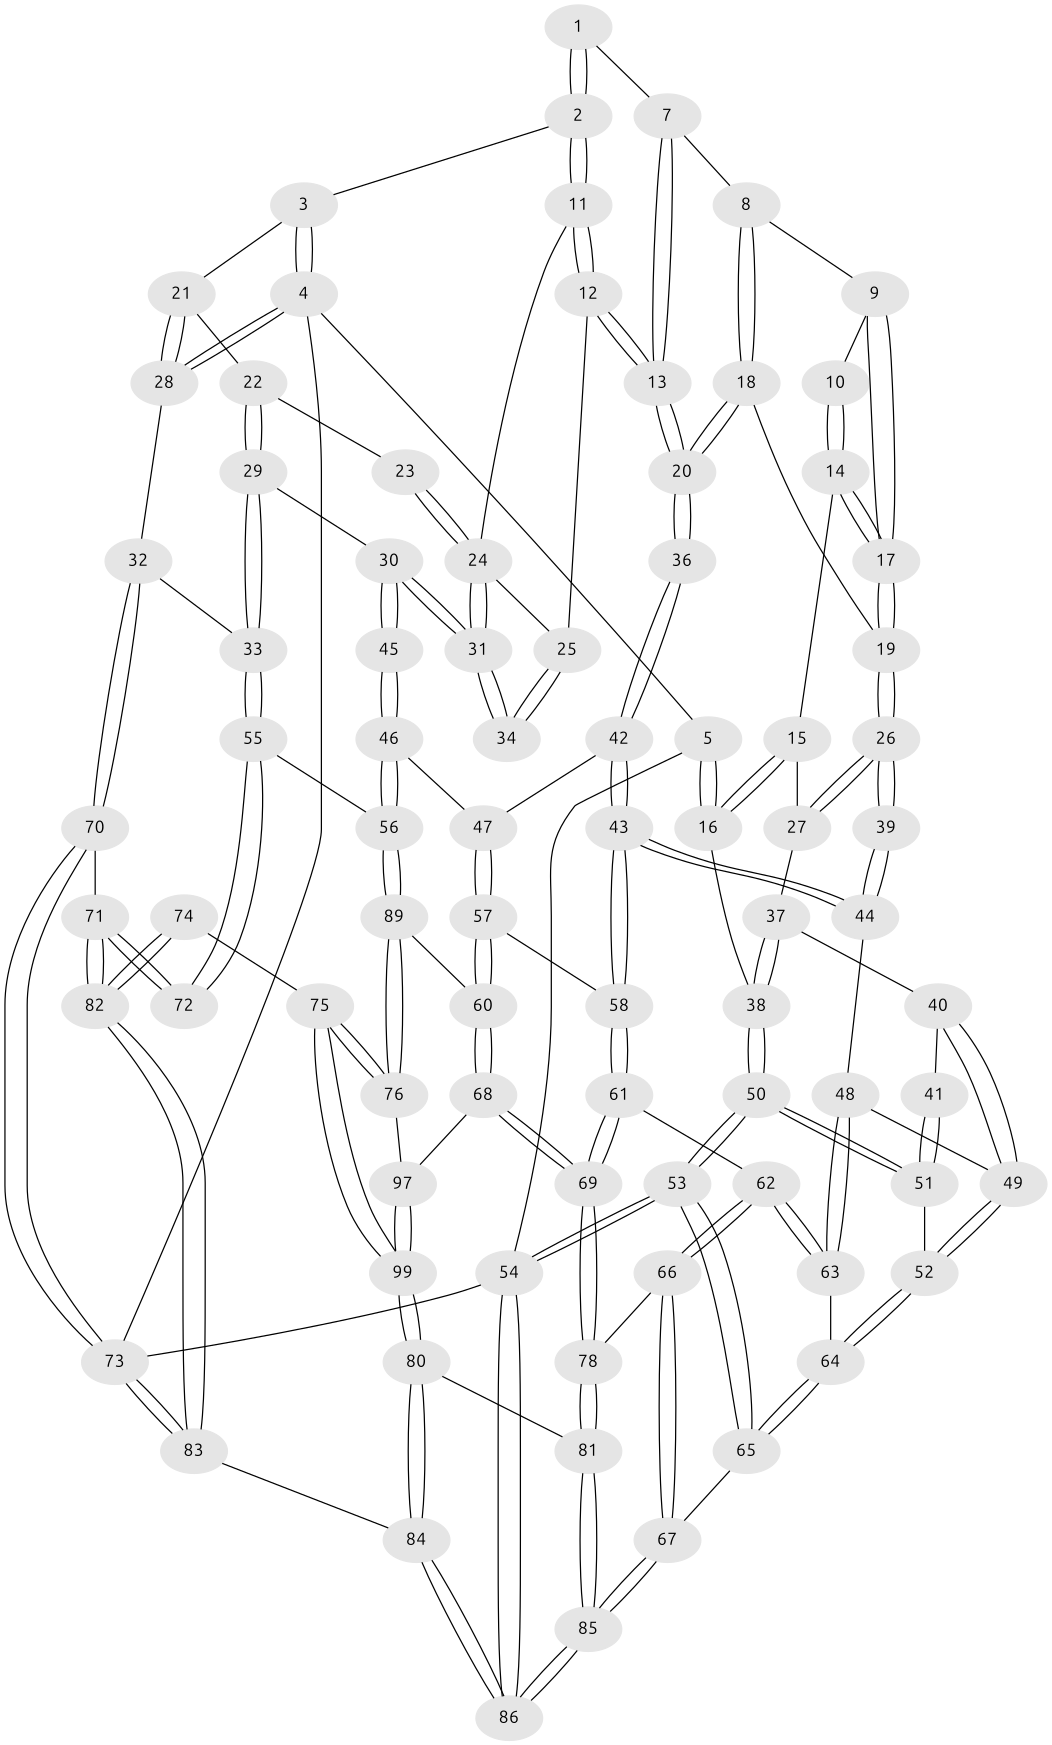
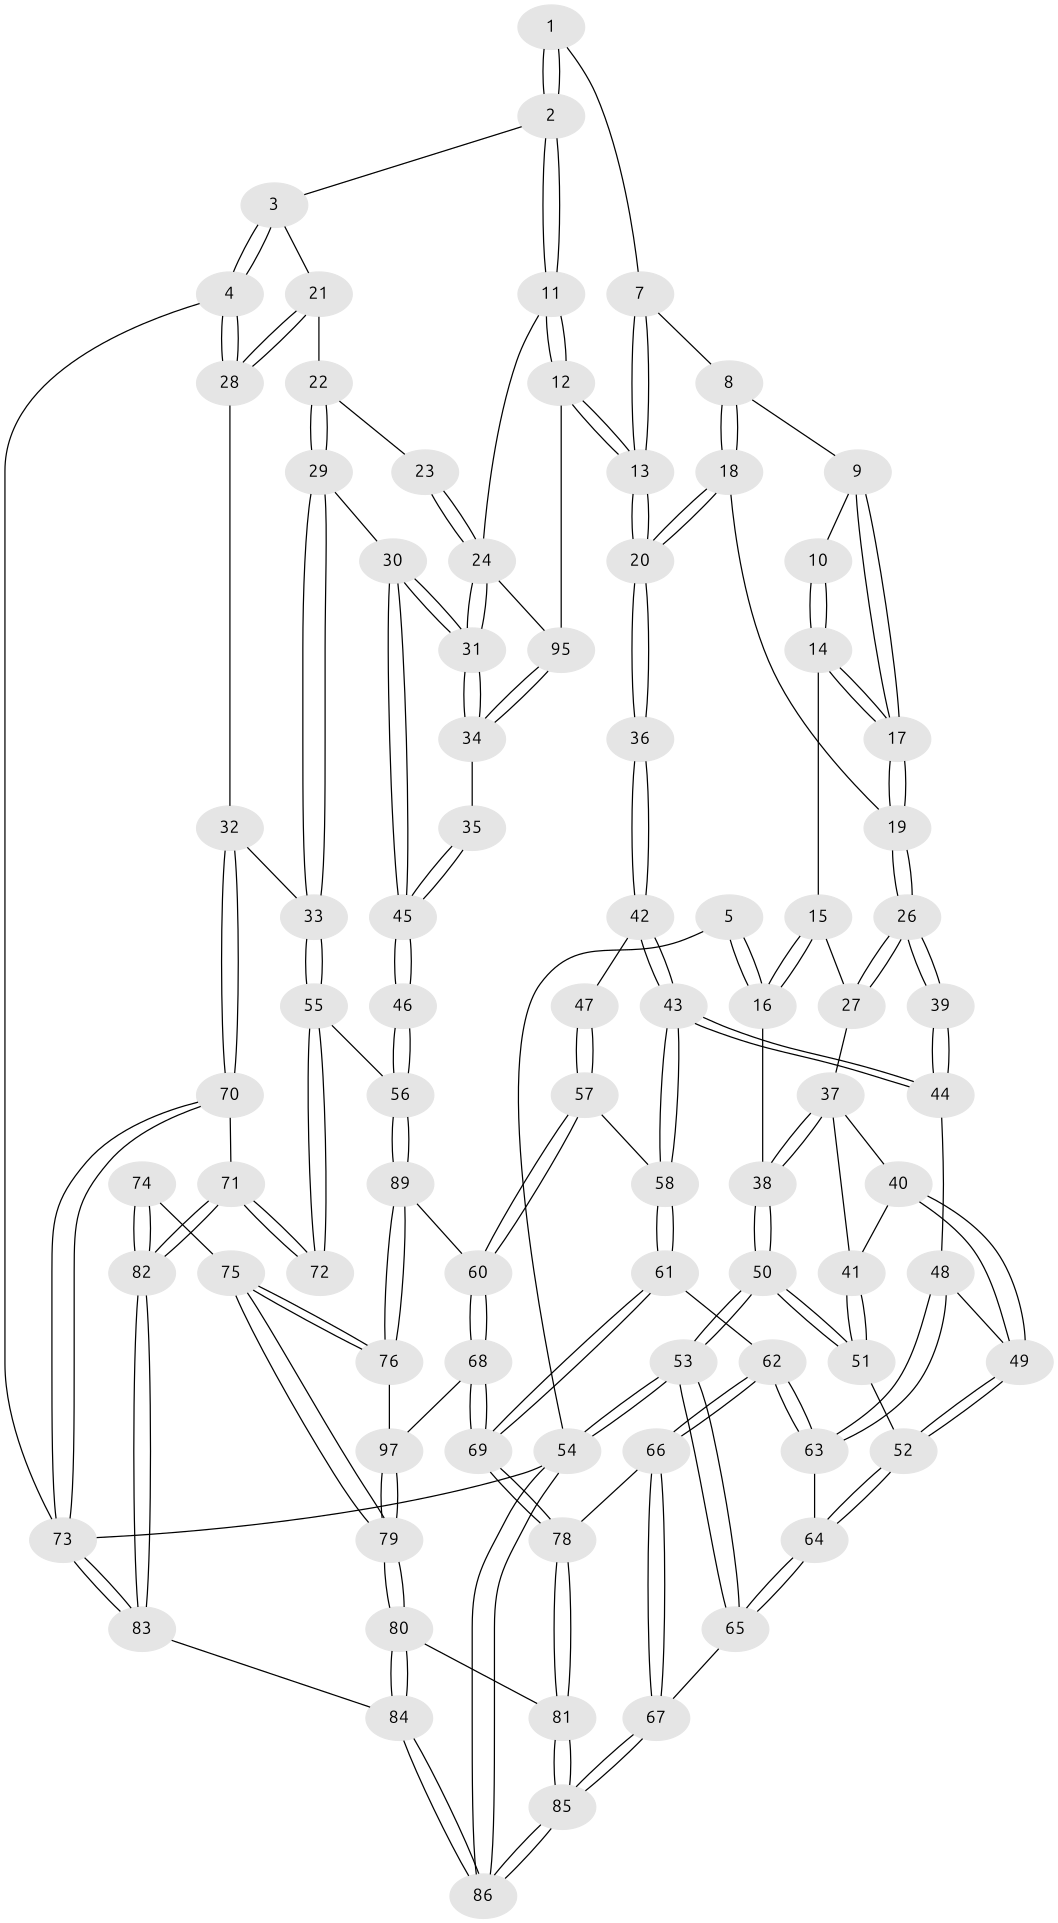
edge "4" -- "5": removed
node "25": label "25" -> "95"
edge "46" -- "47": removed
node "35": added
edge "37" -- "41": added
node "99": label "99" -> "79"
